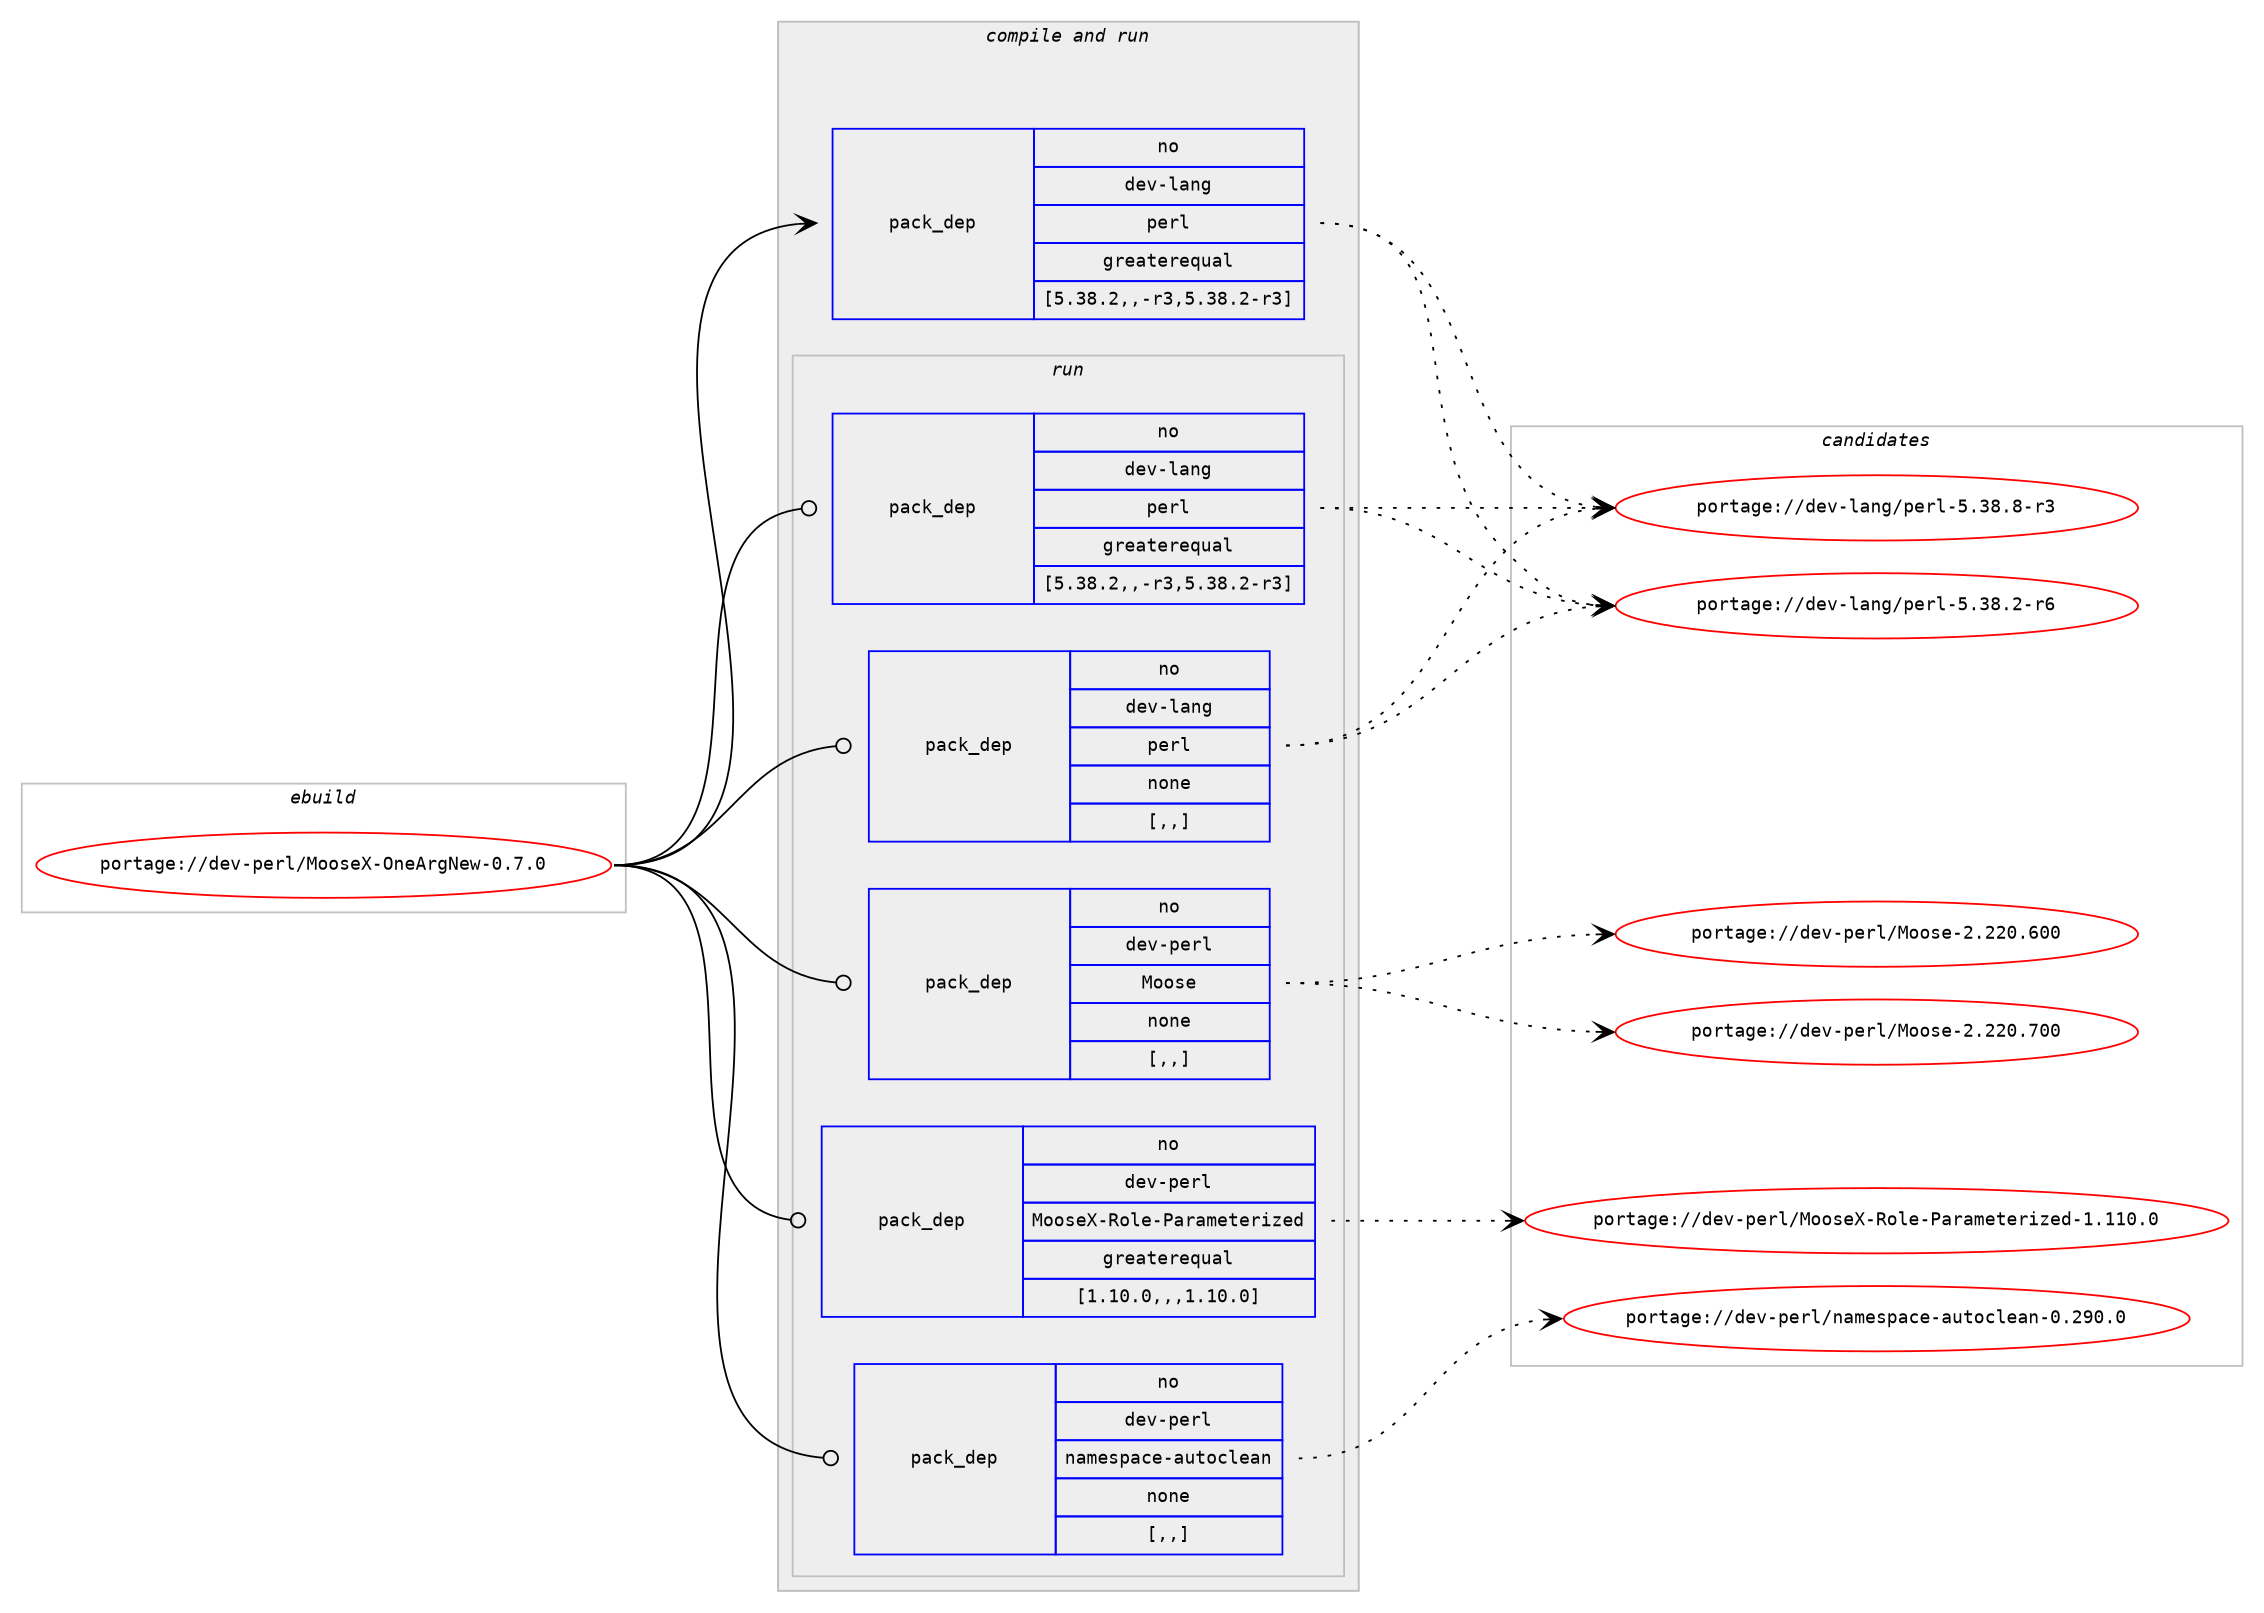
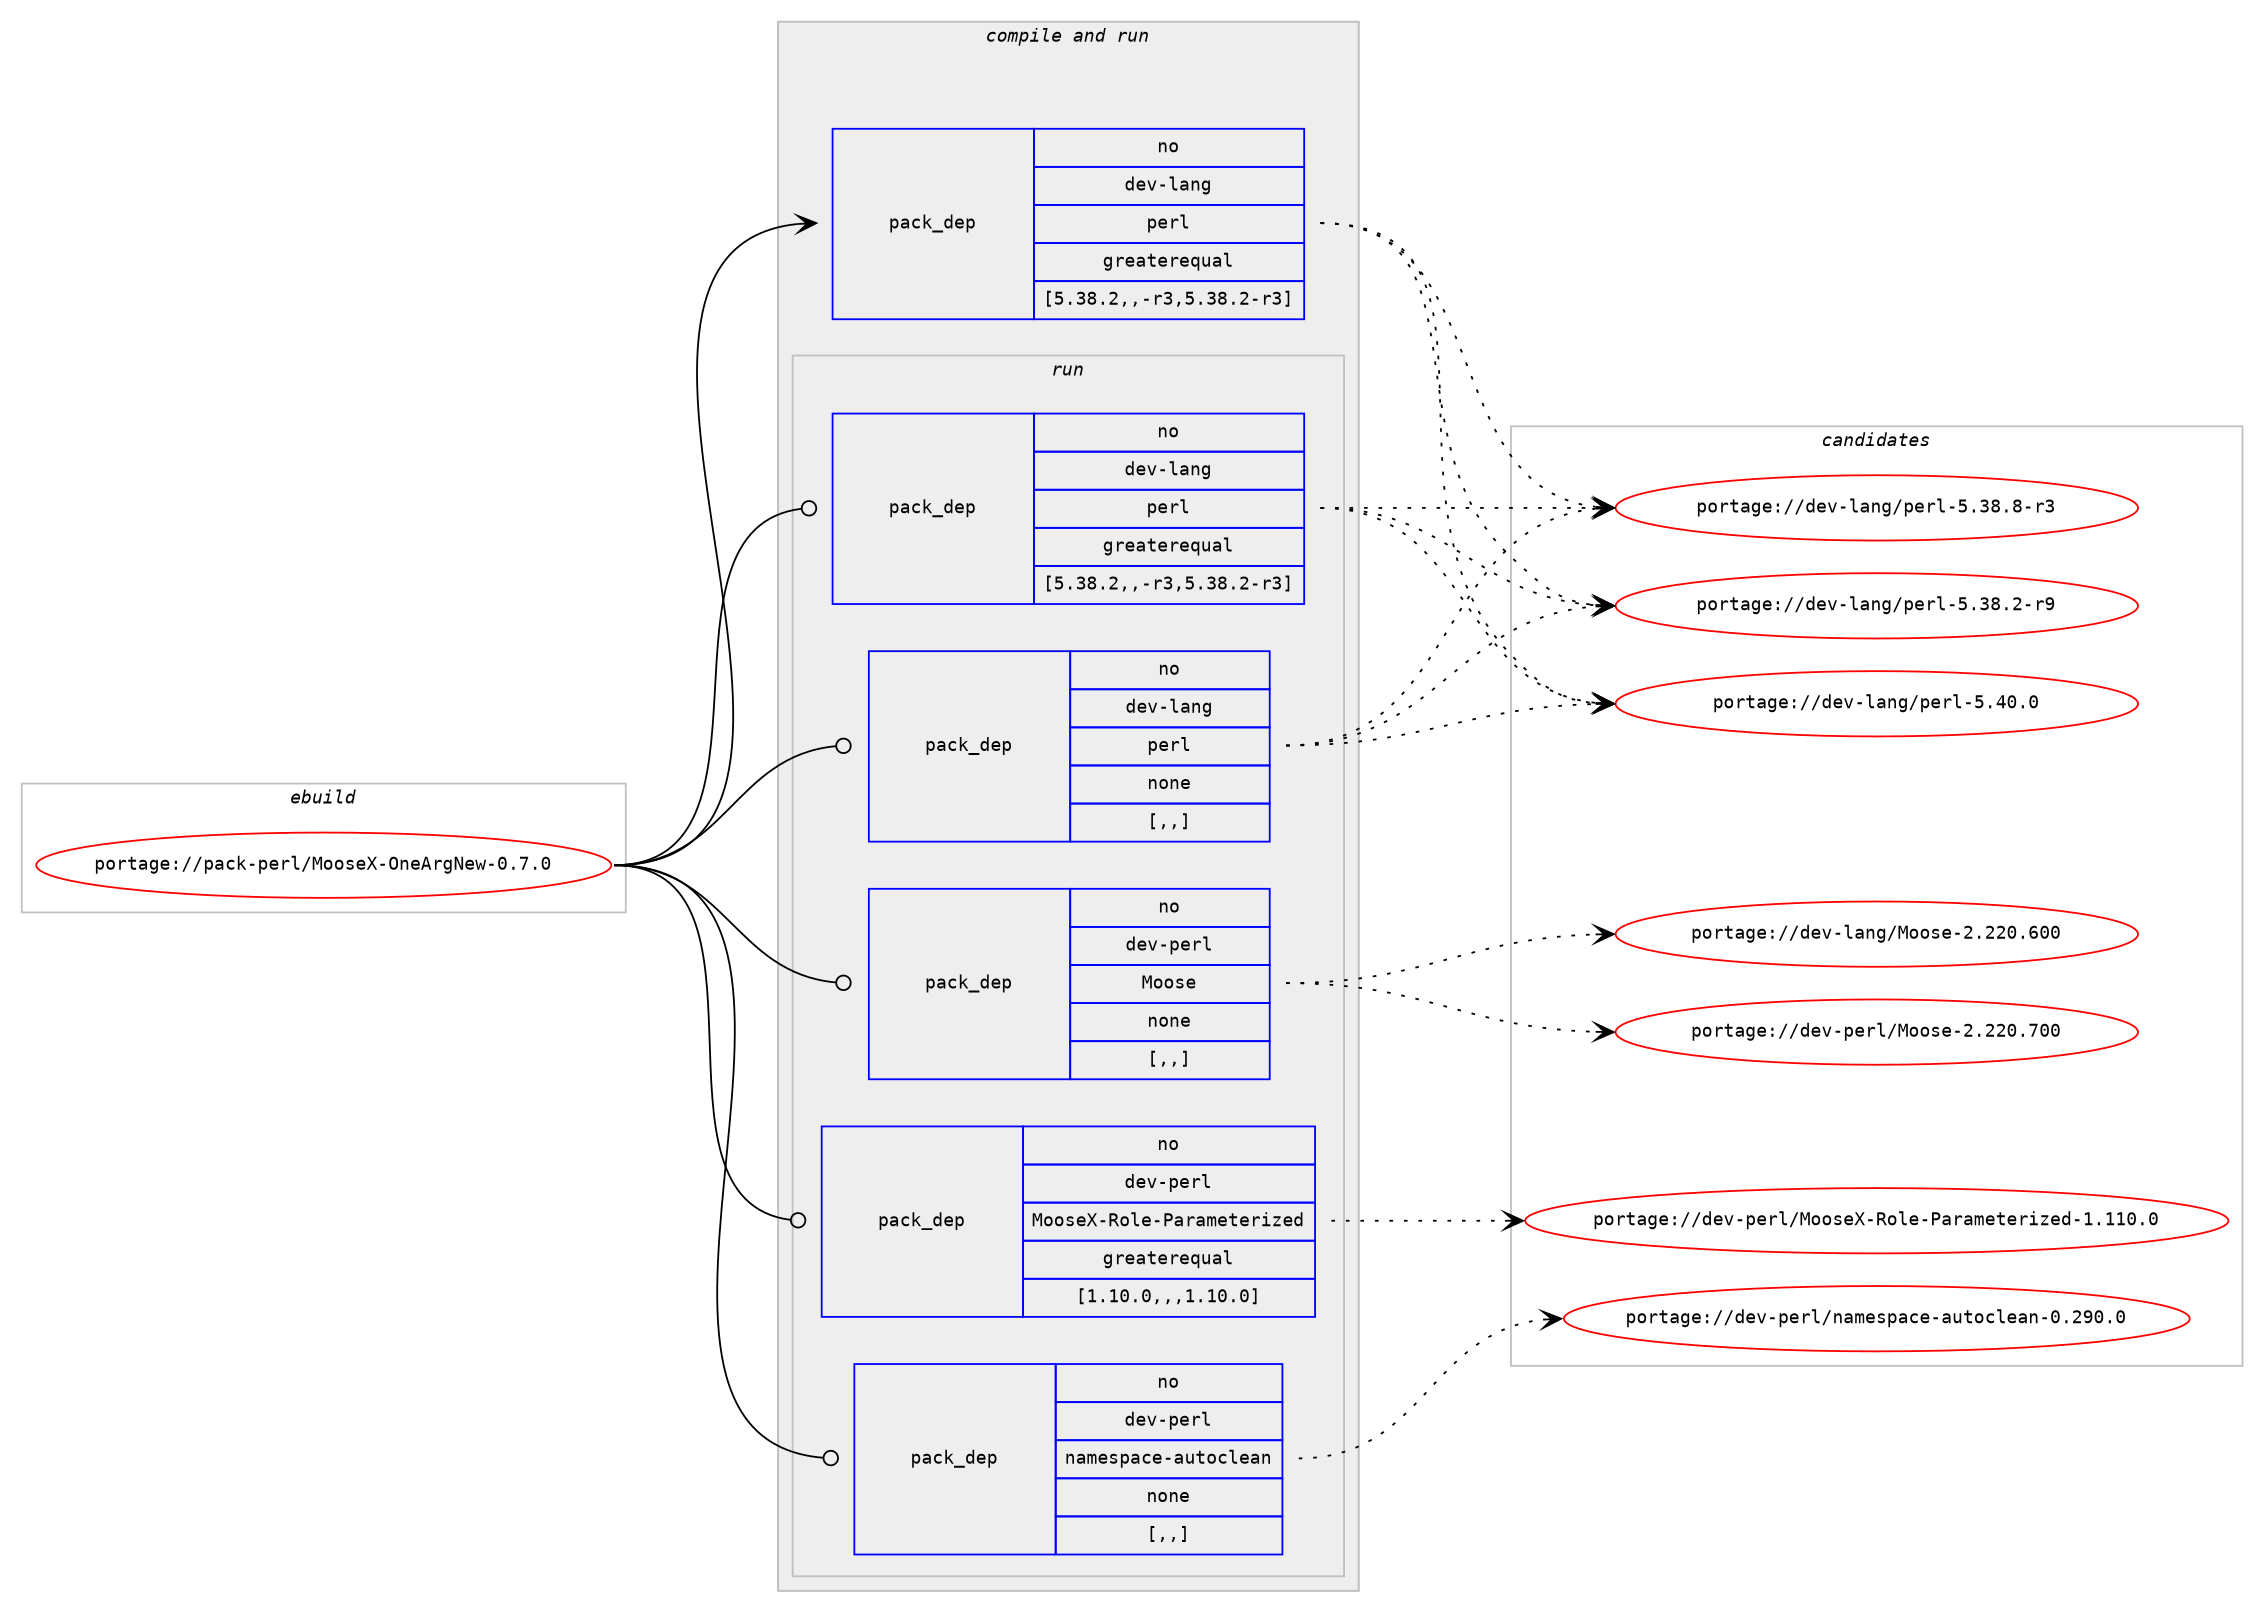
node "portage://dev-lang/perl-5.38.2-r6": label "portage://dev-lang/perl-5.38.2-r6" -> "portage://dev-lang/perl-5.38.2-r9"
node "portage://dev-lang/perl-5.40.0": added
node "portage://dev-perl/MooseX-OneArgNew-0.7.0": label "portage://dev-perl/MooseX-OneArgNew-0.7.0" -> "portage://pack-perl/MooseX-OneArgNew-0.7.0"
node "portage://dev-perl/Moose-2.220.600": label "portage://dev-perl/Moose-2.220.600" -> "portage://dev-lang/Moose-2.220.600"
